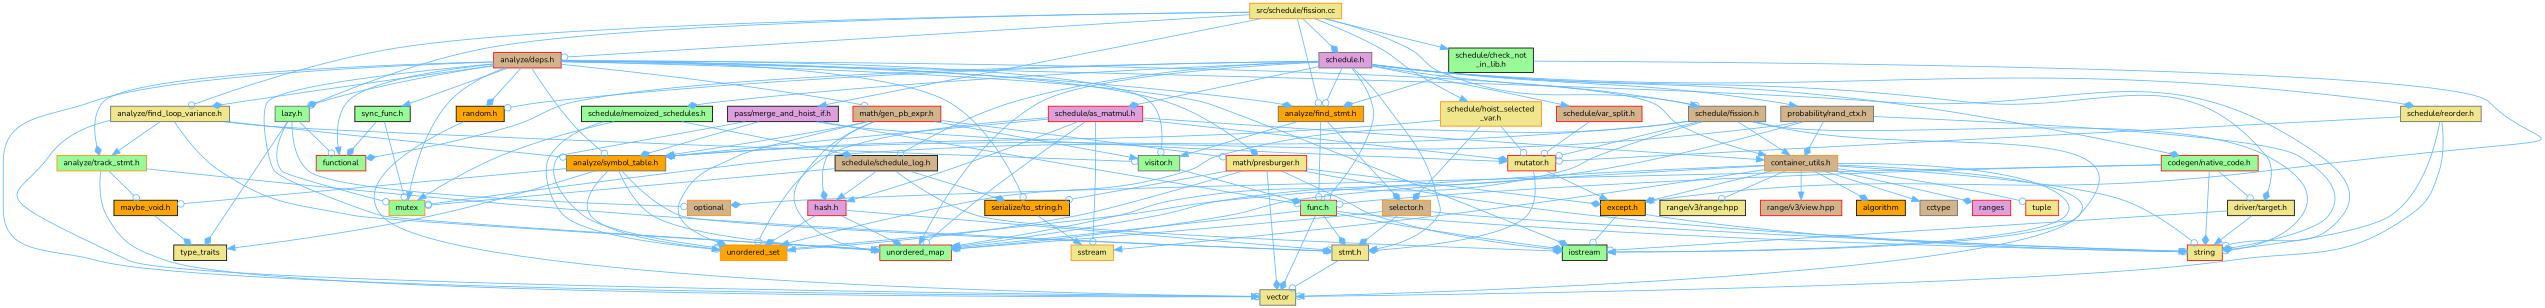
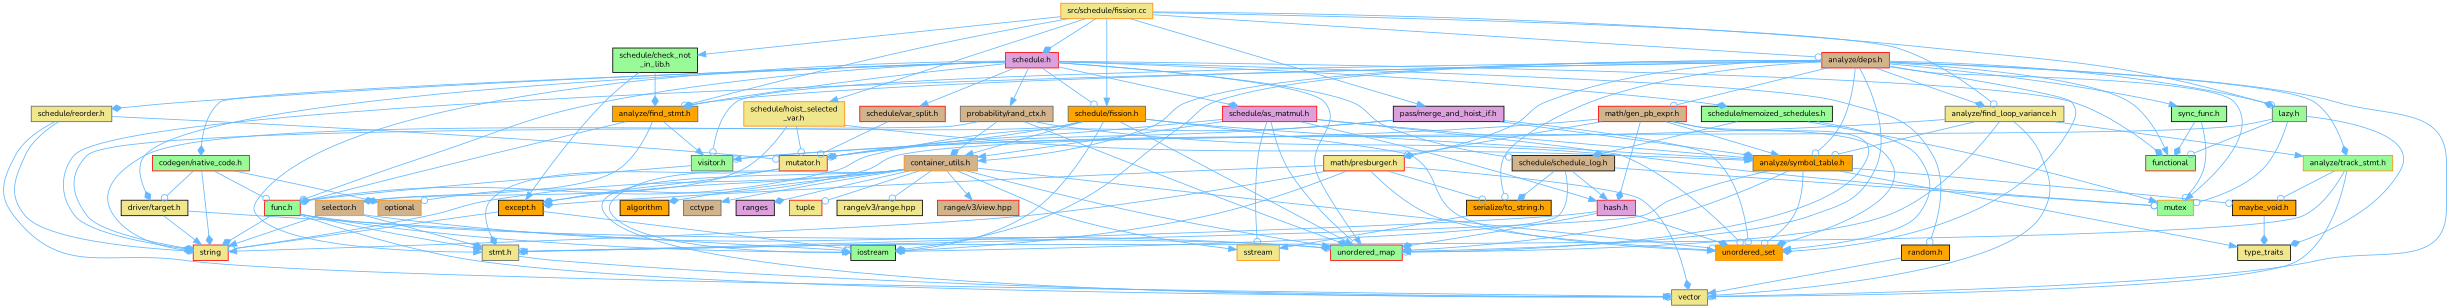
node "schedule.h": color gray40 -> red
edge "analyze/deps.h" -> "random.h": now "analyze/deps.h" -> "unordered_set"
node "schedule/fission.h": fillcolor tan -> orange
node "ranges": color red -> black
